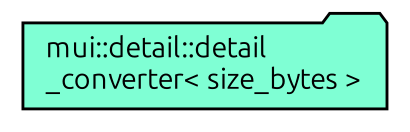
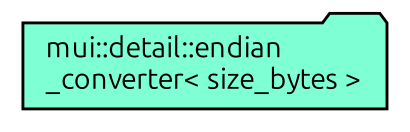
node "mui::detail::detail _converter< size_bytes >": label "mui::detail::detail _converter< size_bytes >" -> "mui::detail::endian _converter< size_bytes >"
